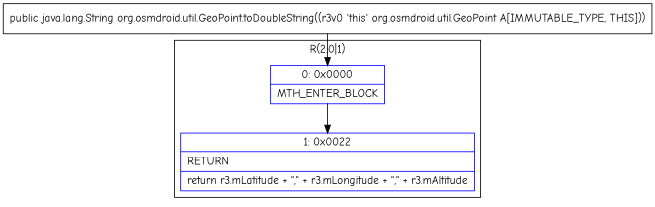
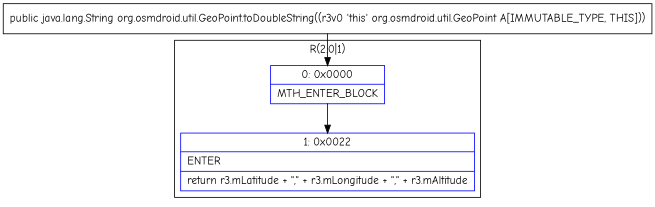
node "1: 0x0022": text "RETURN" -> "ENTER"
